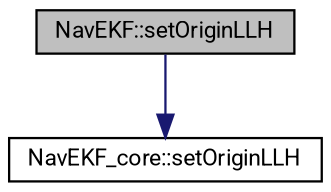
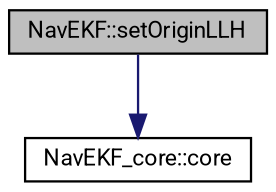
node "NavEKF_core::setOriginLLH": label "NavEKF_core::setOriginLLH" -> "NavEKF_core::core"
